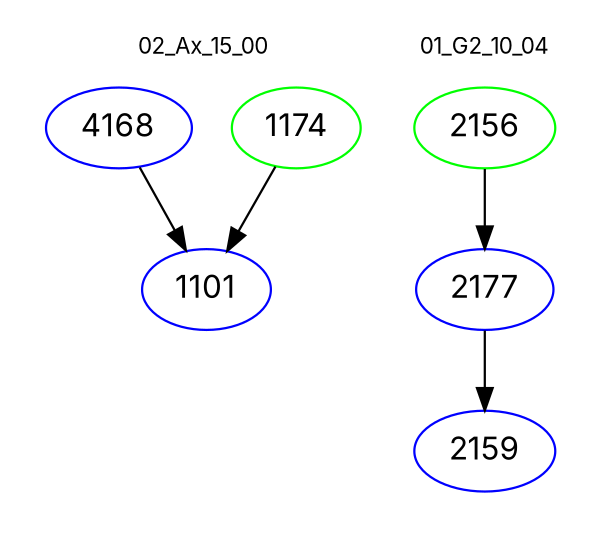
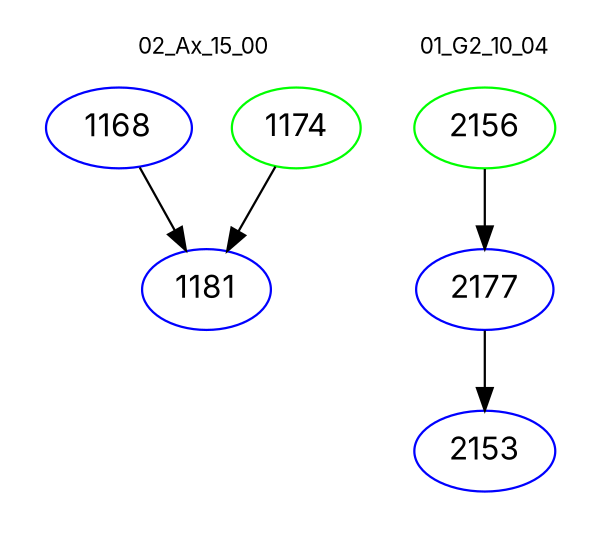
node "4168": label "4168" -> "1168"
node "1101": label "1101" -> "1181"
node "2159": label "2159" -> "2153"
